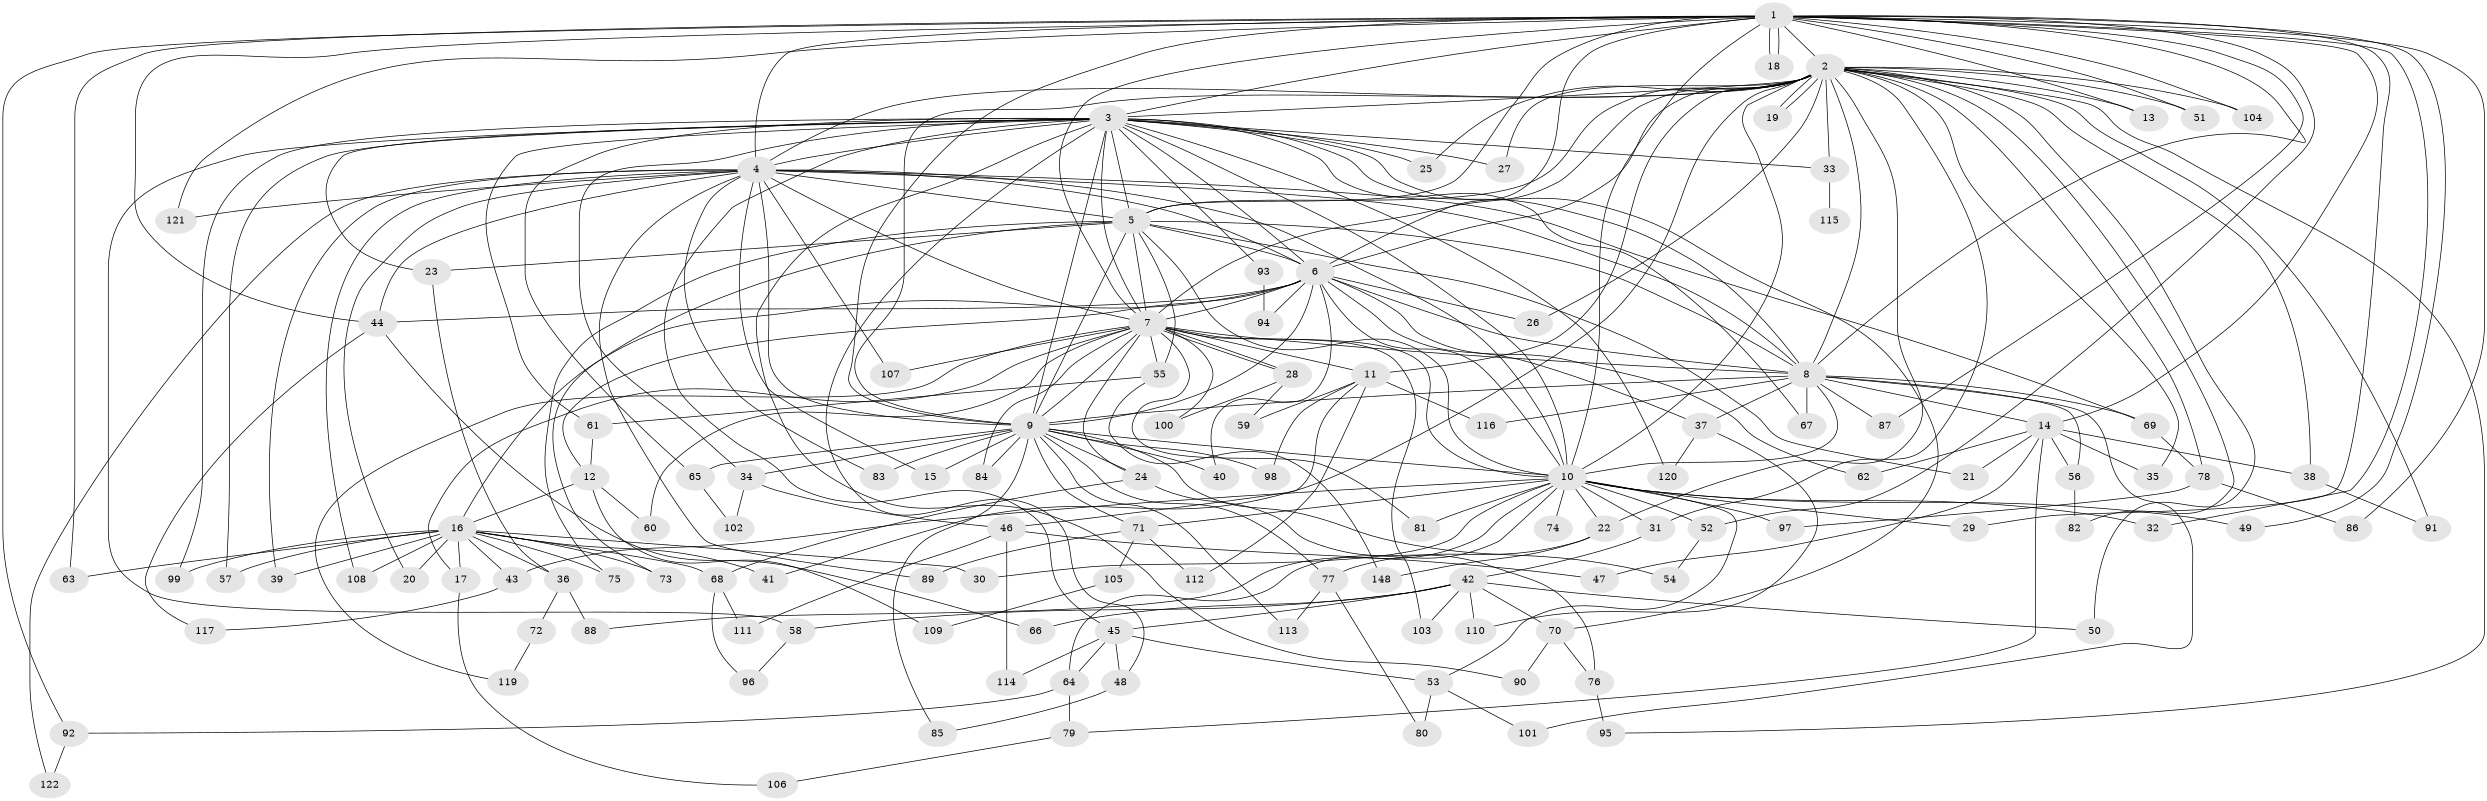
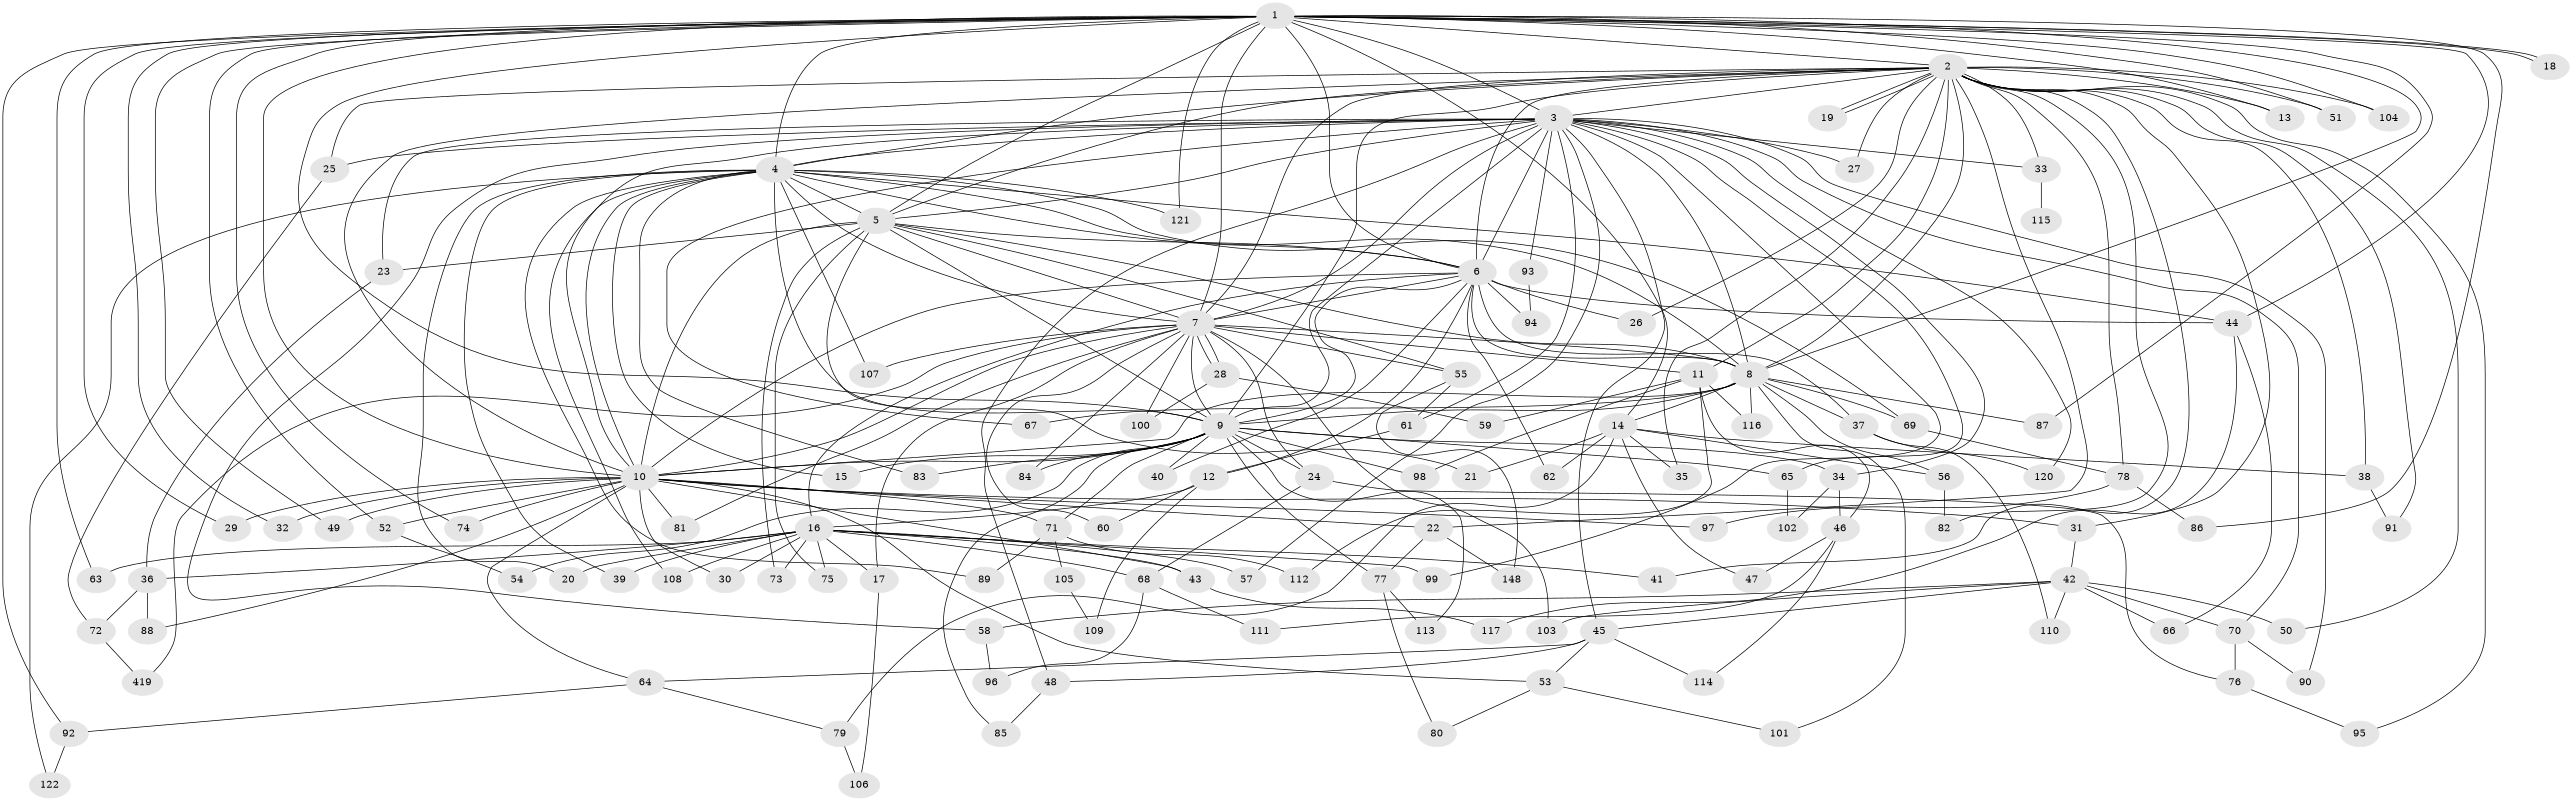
edge "1" -- "74": added
edge "25" -- "72": added
node "119": label "119" -> "419"
